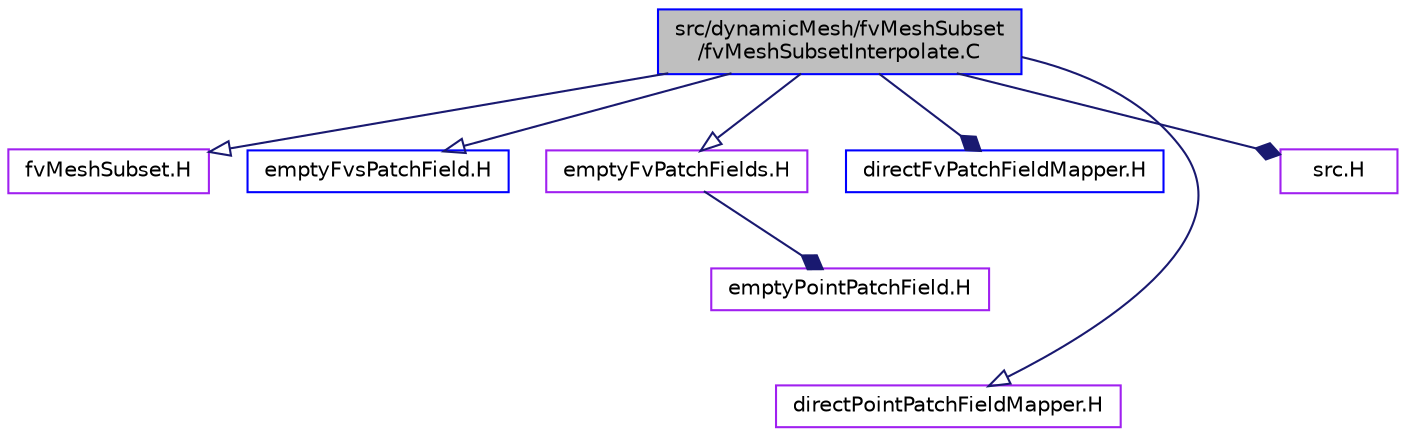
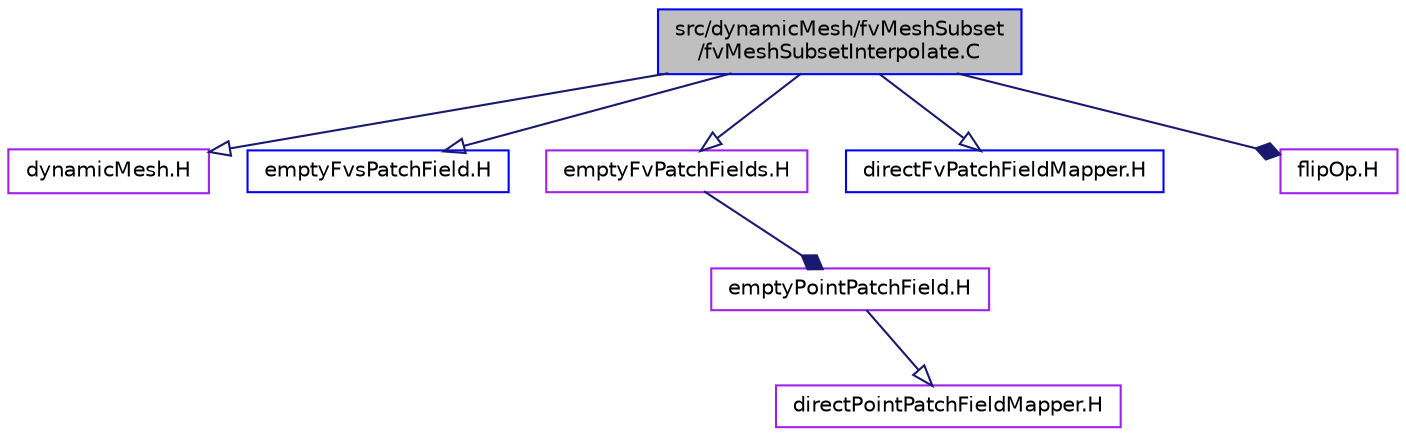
edge "src/dynamicMesh/fvMeshSubset /fvMeshSubsetInterpolate.C" -> "directFvPatchFieldMapper.H": arrowhead diamond -> onormal
node "fvMeshSubset.H": label "fvMeshSubset.H" -> "dynamicMesh.H"
node "src.H": label "src.H" -> "flipOp.H"
edge "src/dynamicMesh/fvMeshSubset /fvMeshSubsetInterpolate.C" -> "directPointPatchFieldMapper.H": now "emptyPointPatchField.H" -> "directPointPatchFieldMapper.H"
